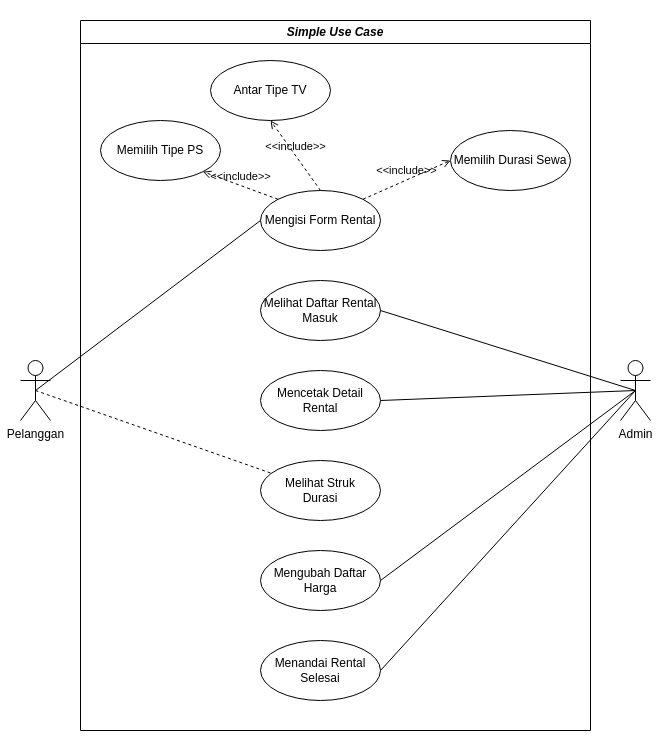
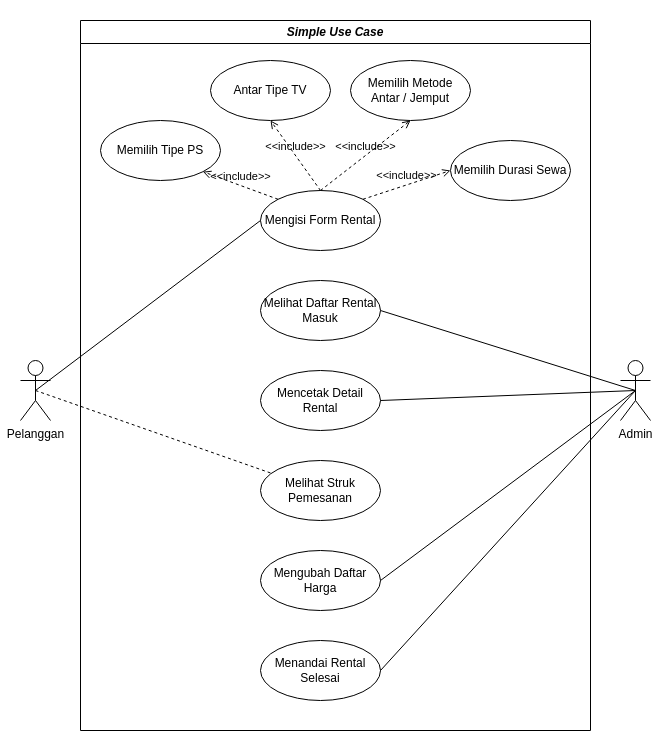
node "Memilih Metode Antar / Jemput": added
edge "Mengisi Form Rental" -> "Memilih Metode Antar / Jemput": added, label "<<include>>"
node "Memilih Durasi Sewa": moved (511, 161) -> (511, 171)
node "Melihat Struk Durasi": label "Melihat Struk Durasi" -> "Melihat Struk Pemesanan"
